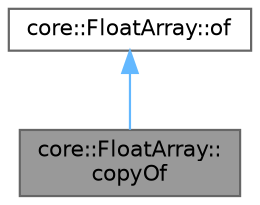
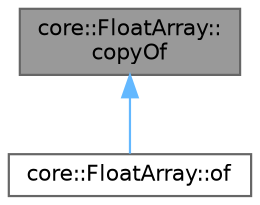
edge "core::FloatArray:: copyOf" -> "core::FloatArray::of": reversed
